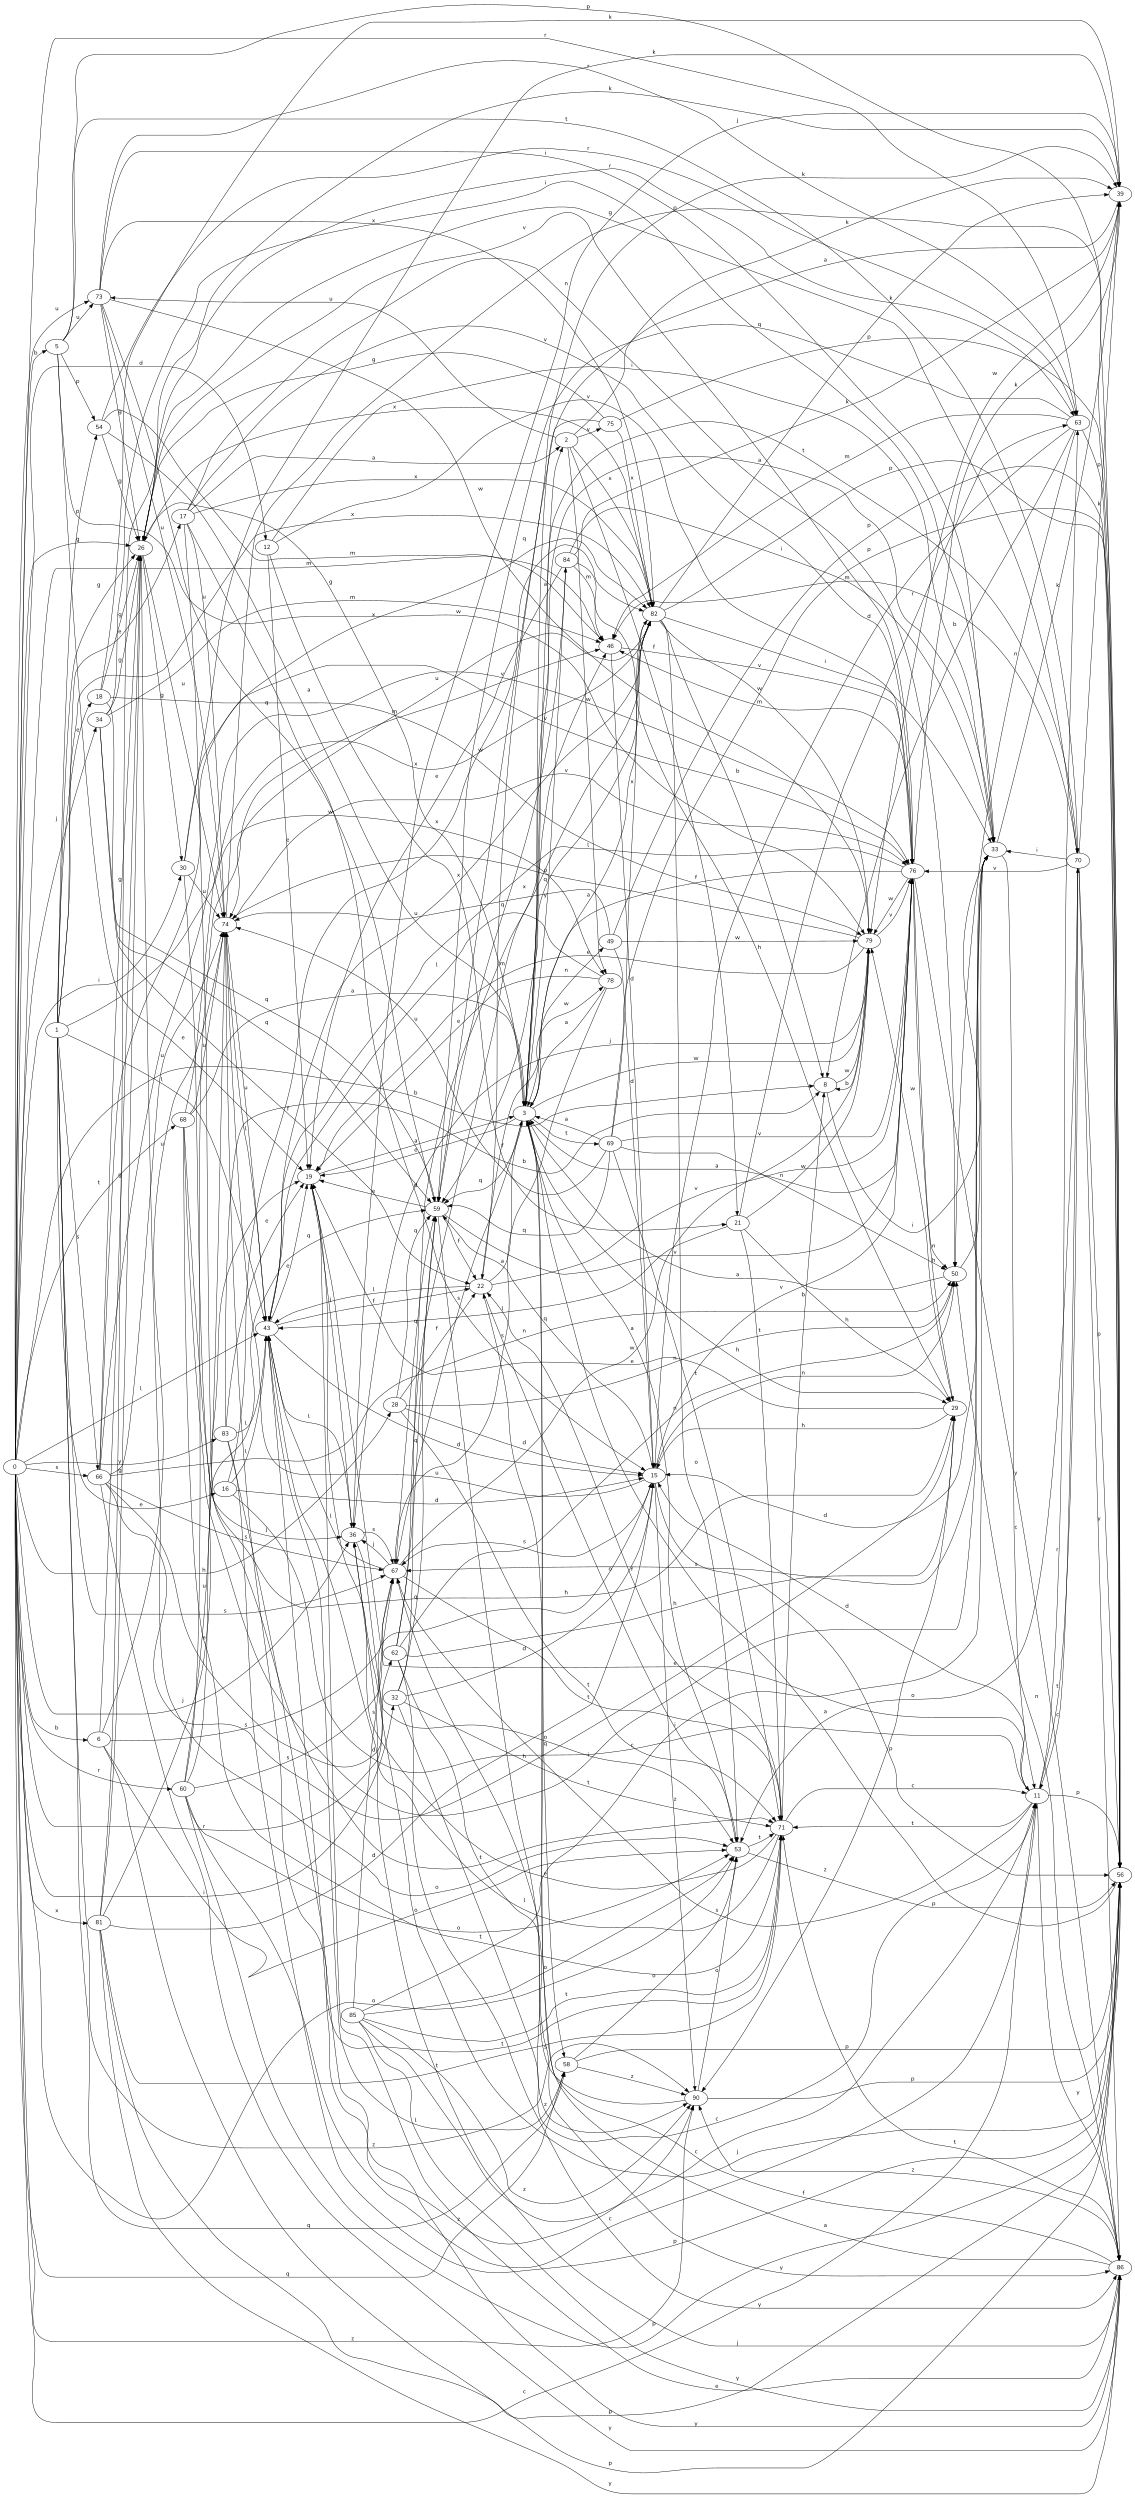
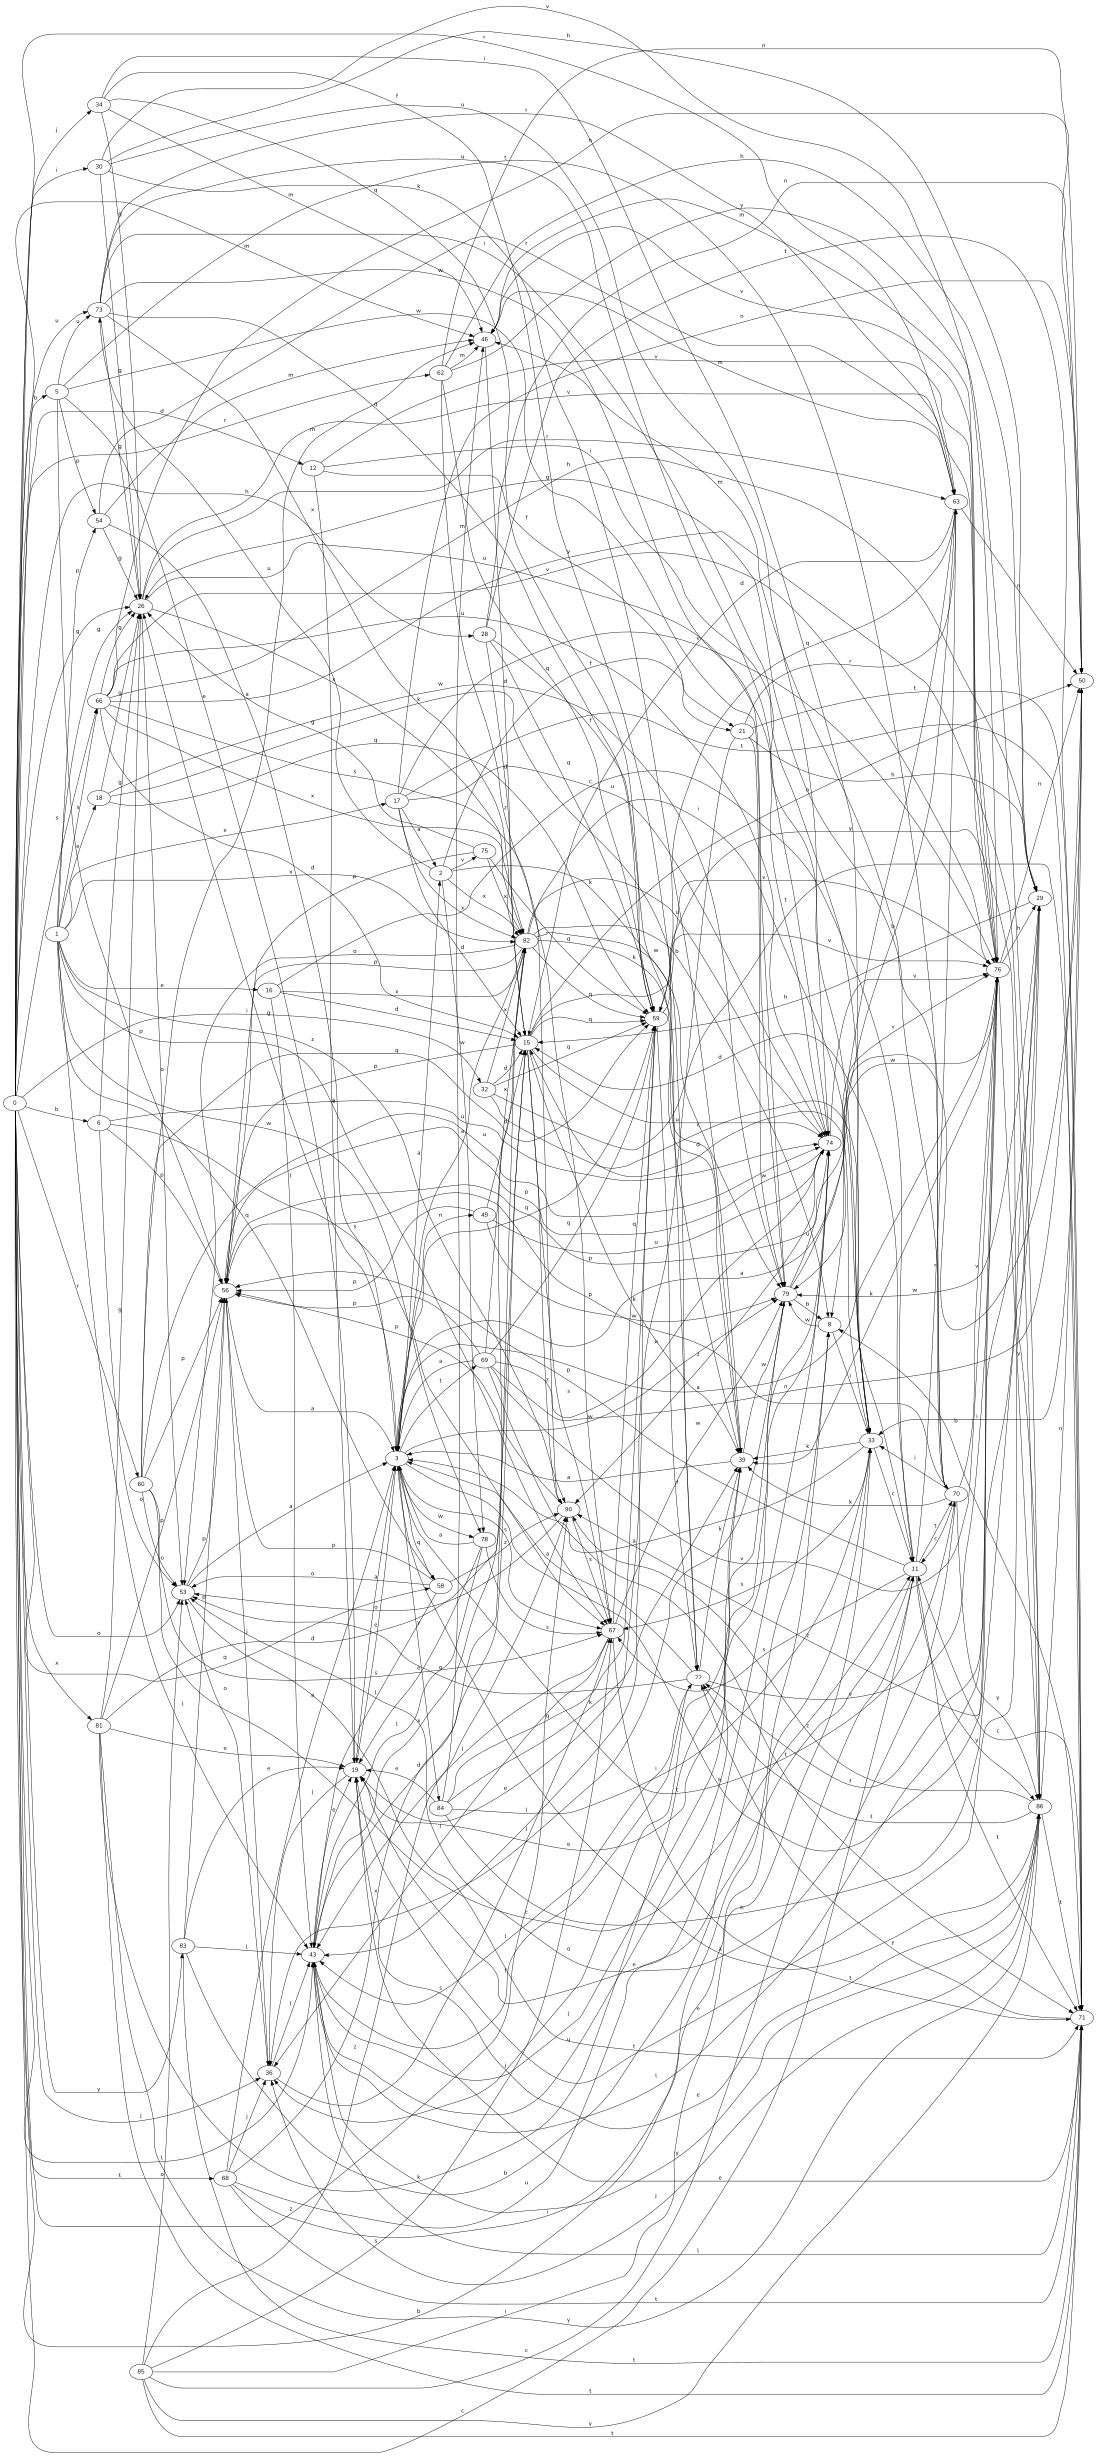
edge "26" -> "30": reversed
edge "15" -> "39": added, label "k"
